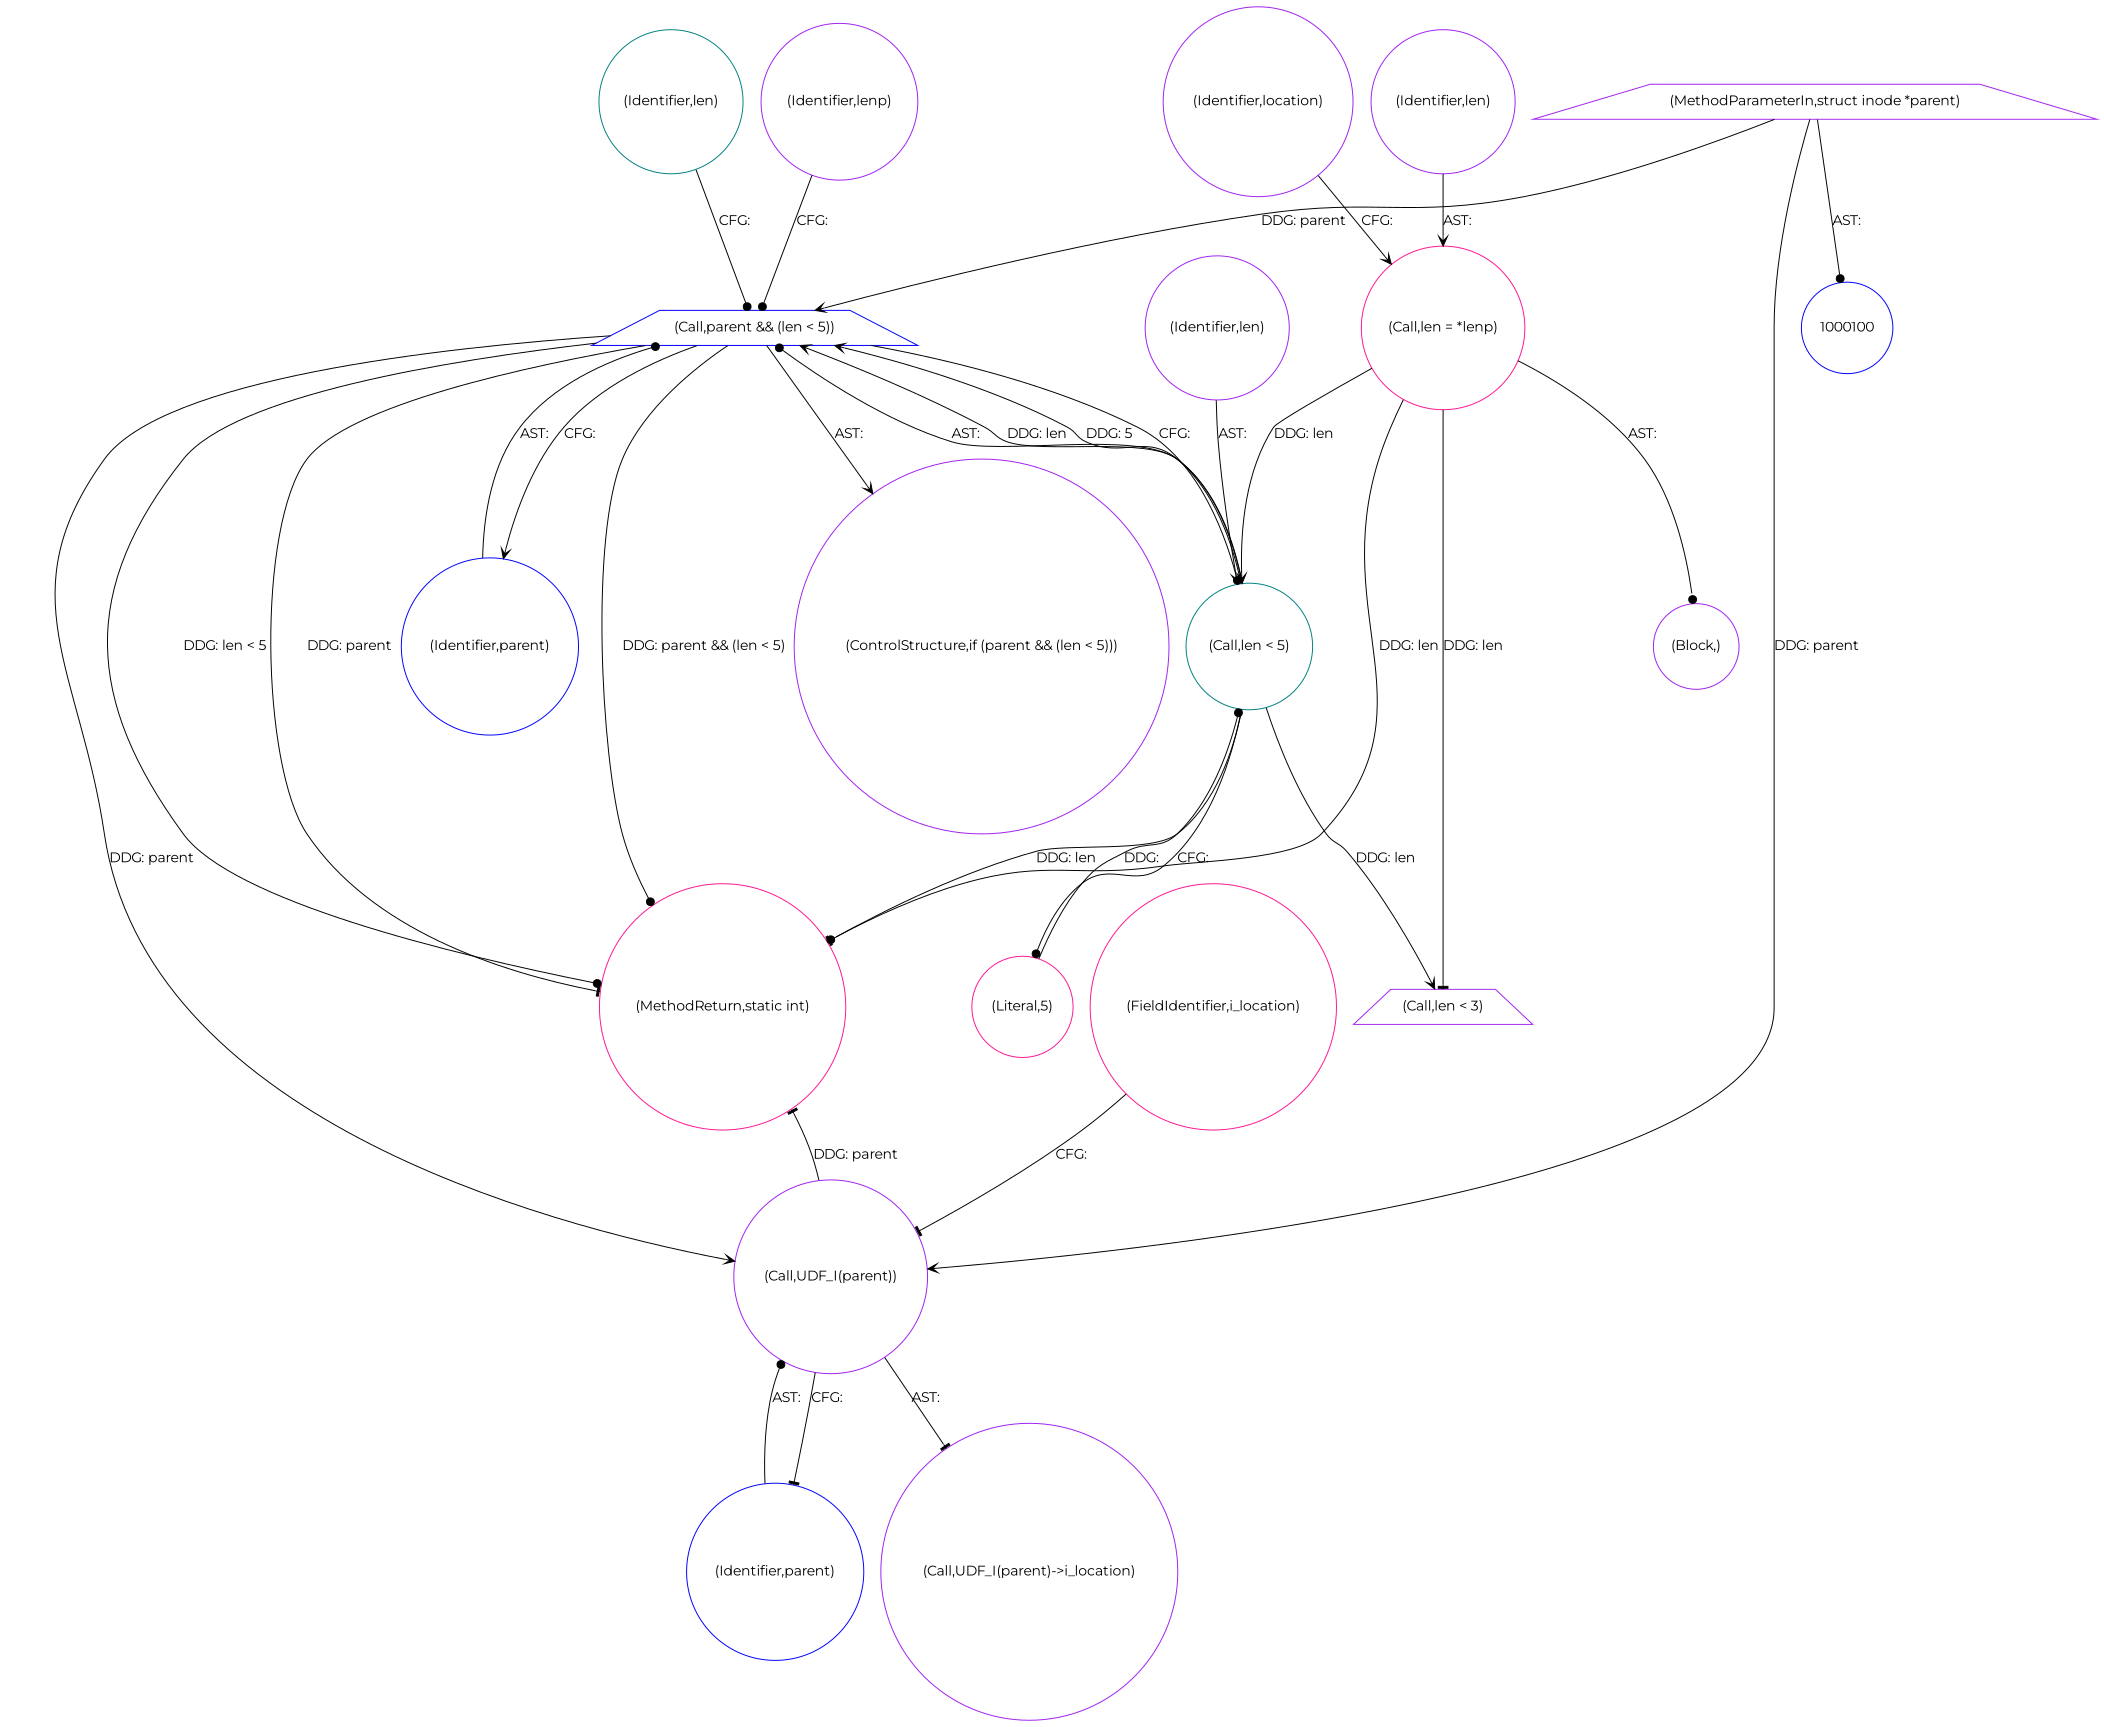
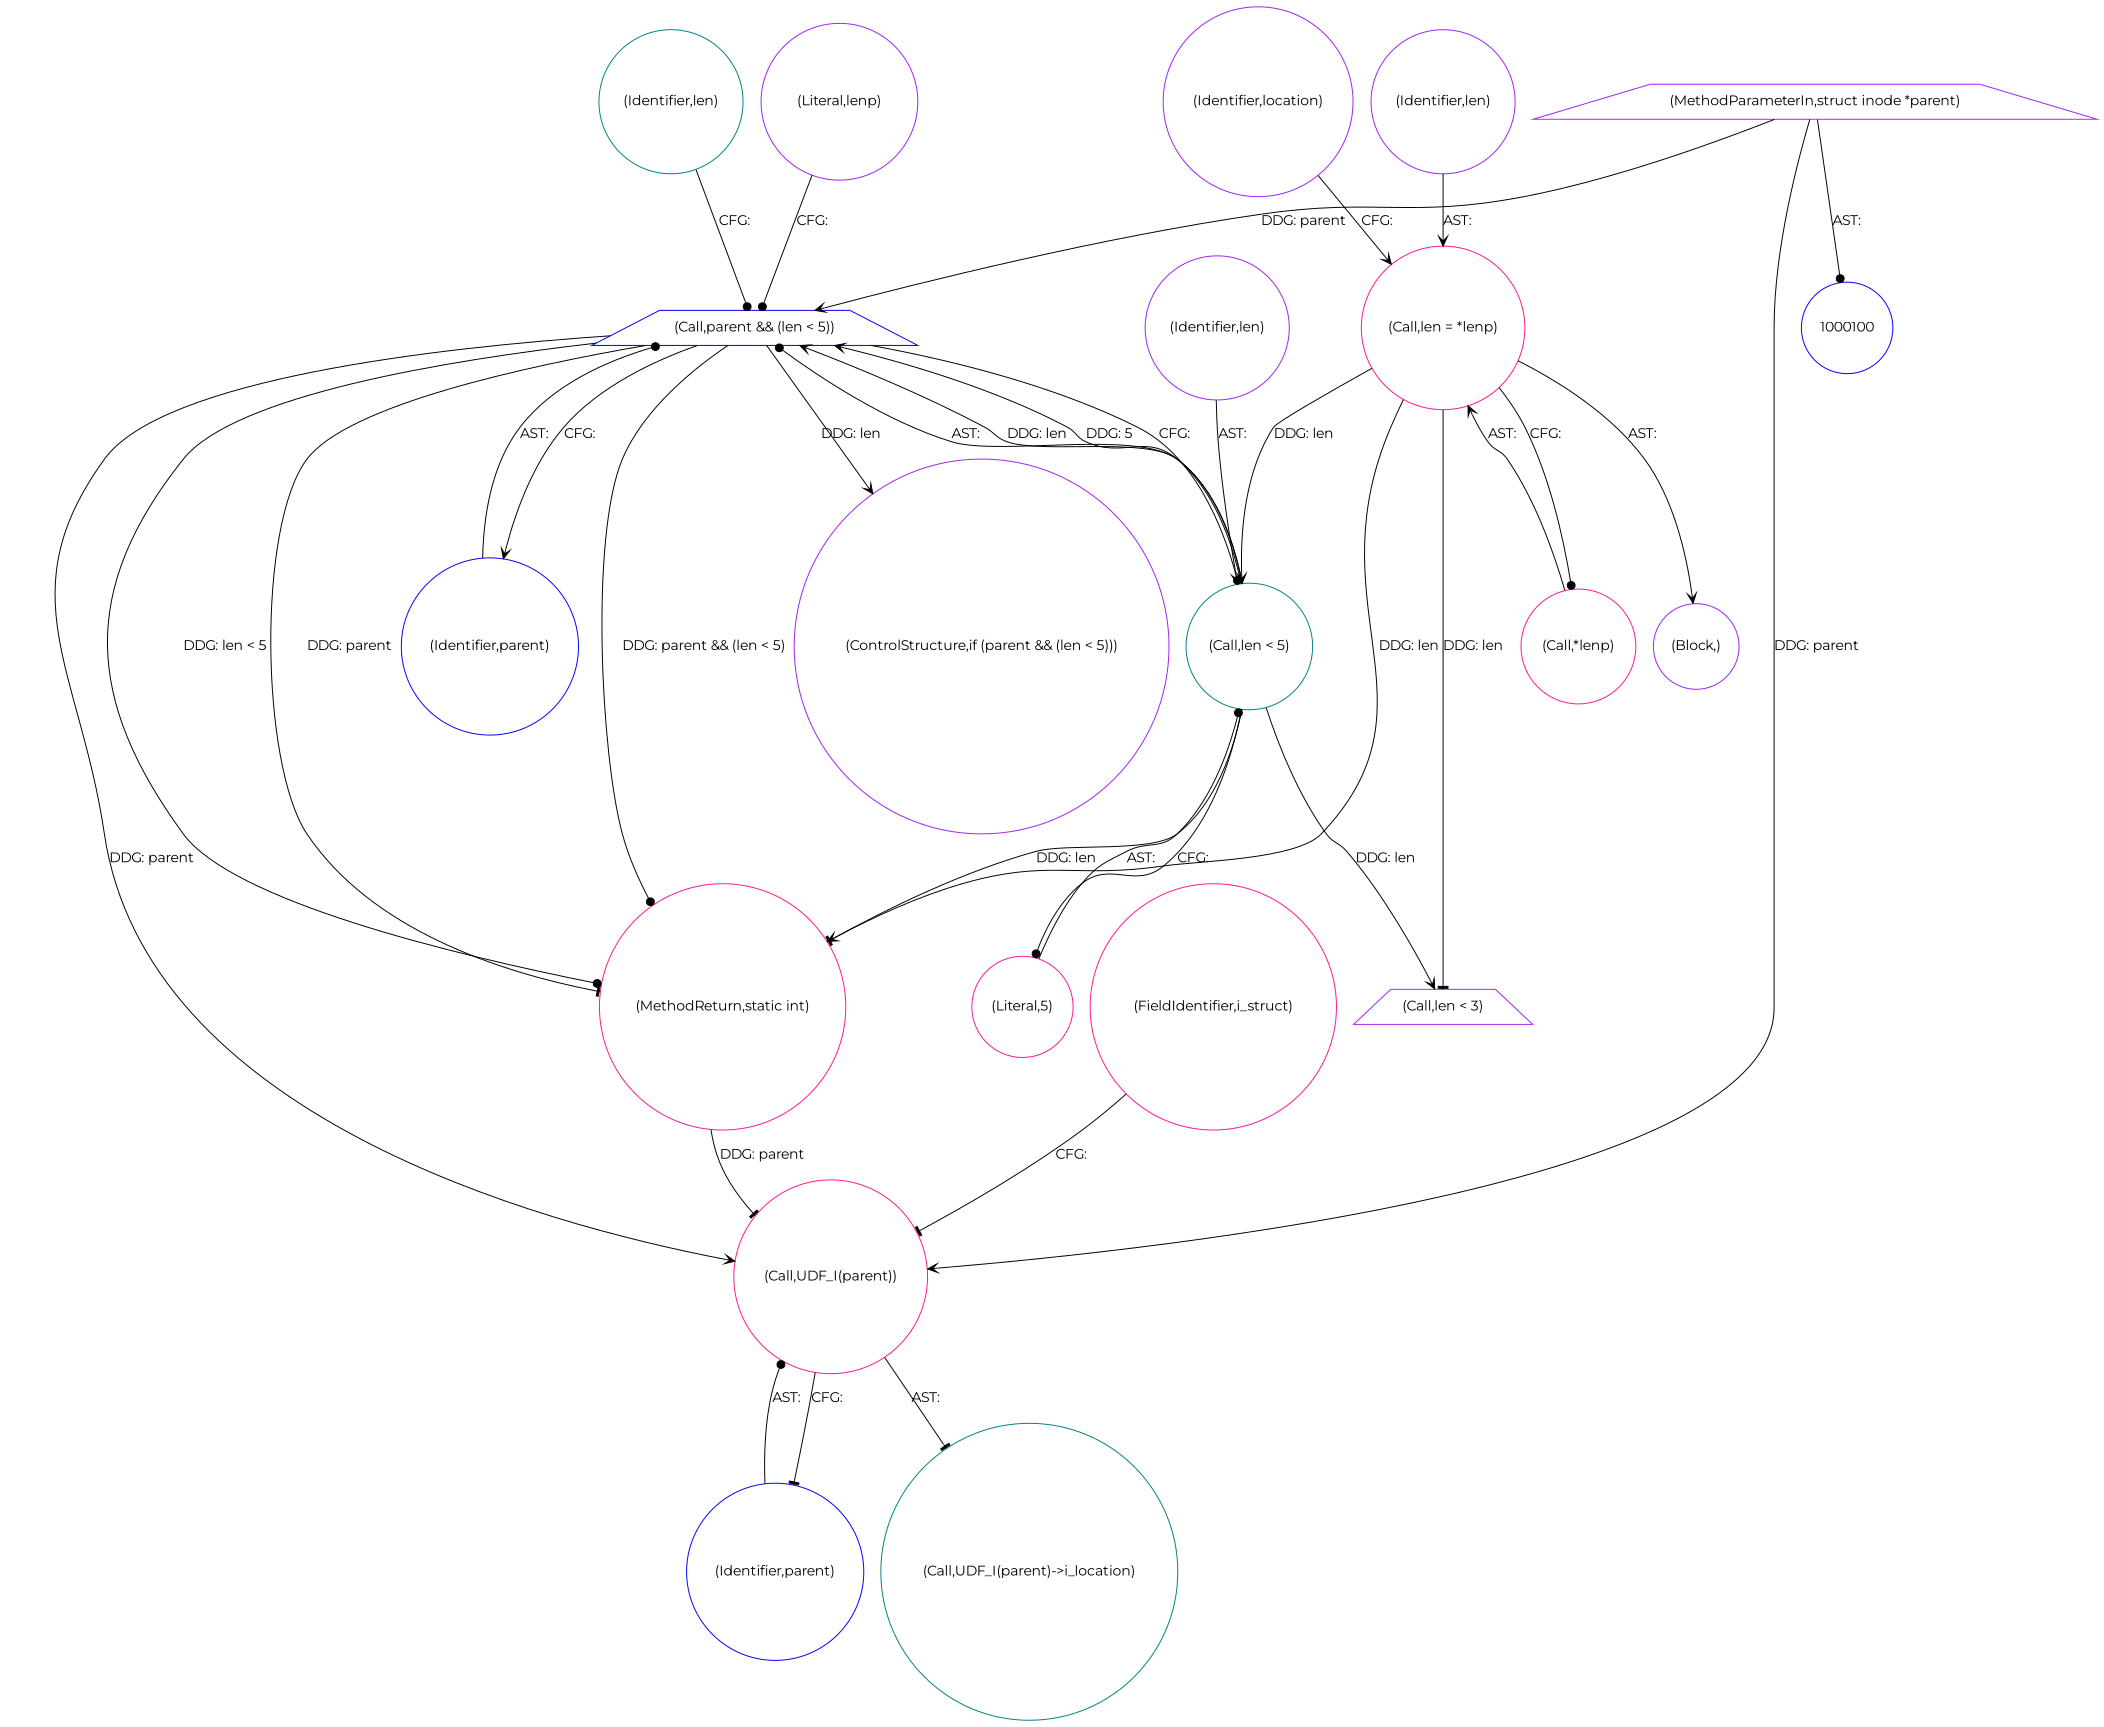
node "(Identifier,lenp)": label "(Identifier,lenp)" -> "(Literal,lenp)"
edge "(Call,parent && (len < 5))" -> "(ControlStructure,if (parent && (len < 5)))": label "AST: " -> "DDG: len"
edge "(Call,len = *lenp)" -> "(Block,)": arrowhead dot -> vee
node "(Call,*lenp)": added
edge "(Call,len = *lenp)" -> "(MethodReturn,static int)": arrowhead dot -> vee
edge "(Literal,5)" -> "(Call,len < 5)": label "DDG: " -> "AST: "
node "(FieldIdentifier,i_location)": label "(FieldIdentifier,i_location)" -> "(FieldIdentifier,i_struct)"
edge "(Call,UDF_I(parent))" -> "(MethodReturn,static int)": reversed
node "(Call,UDF_I(parent))": color purple -> deeppink
node "(Call,UDF_I(parent)->i_location)": color purple -> teal
